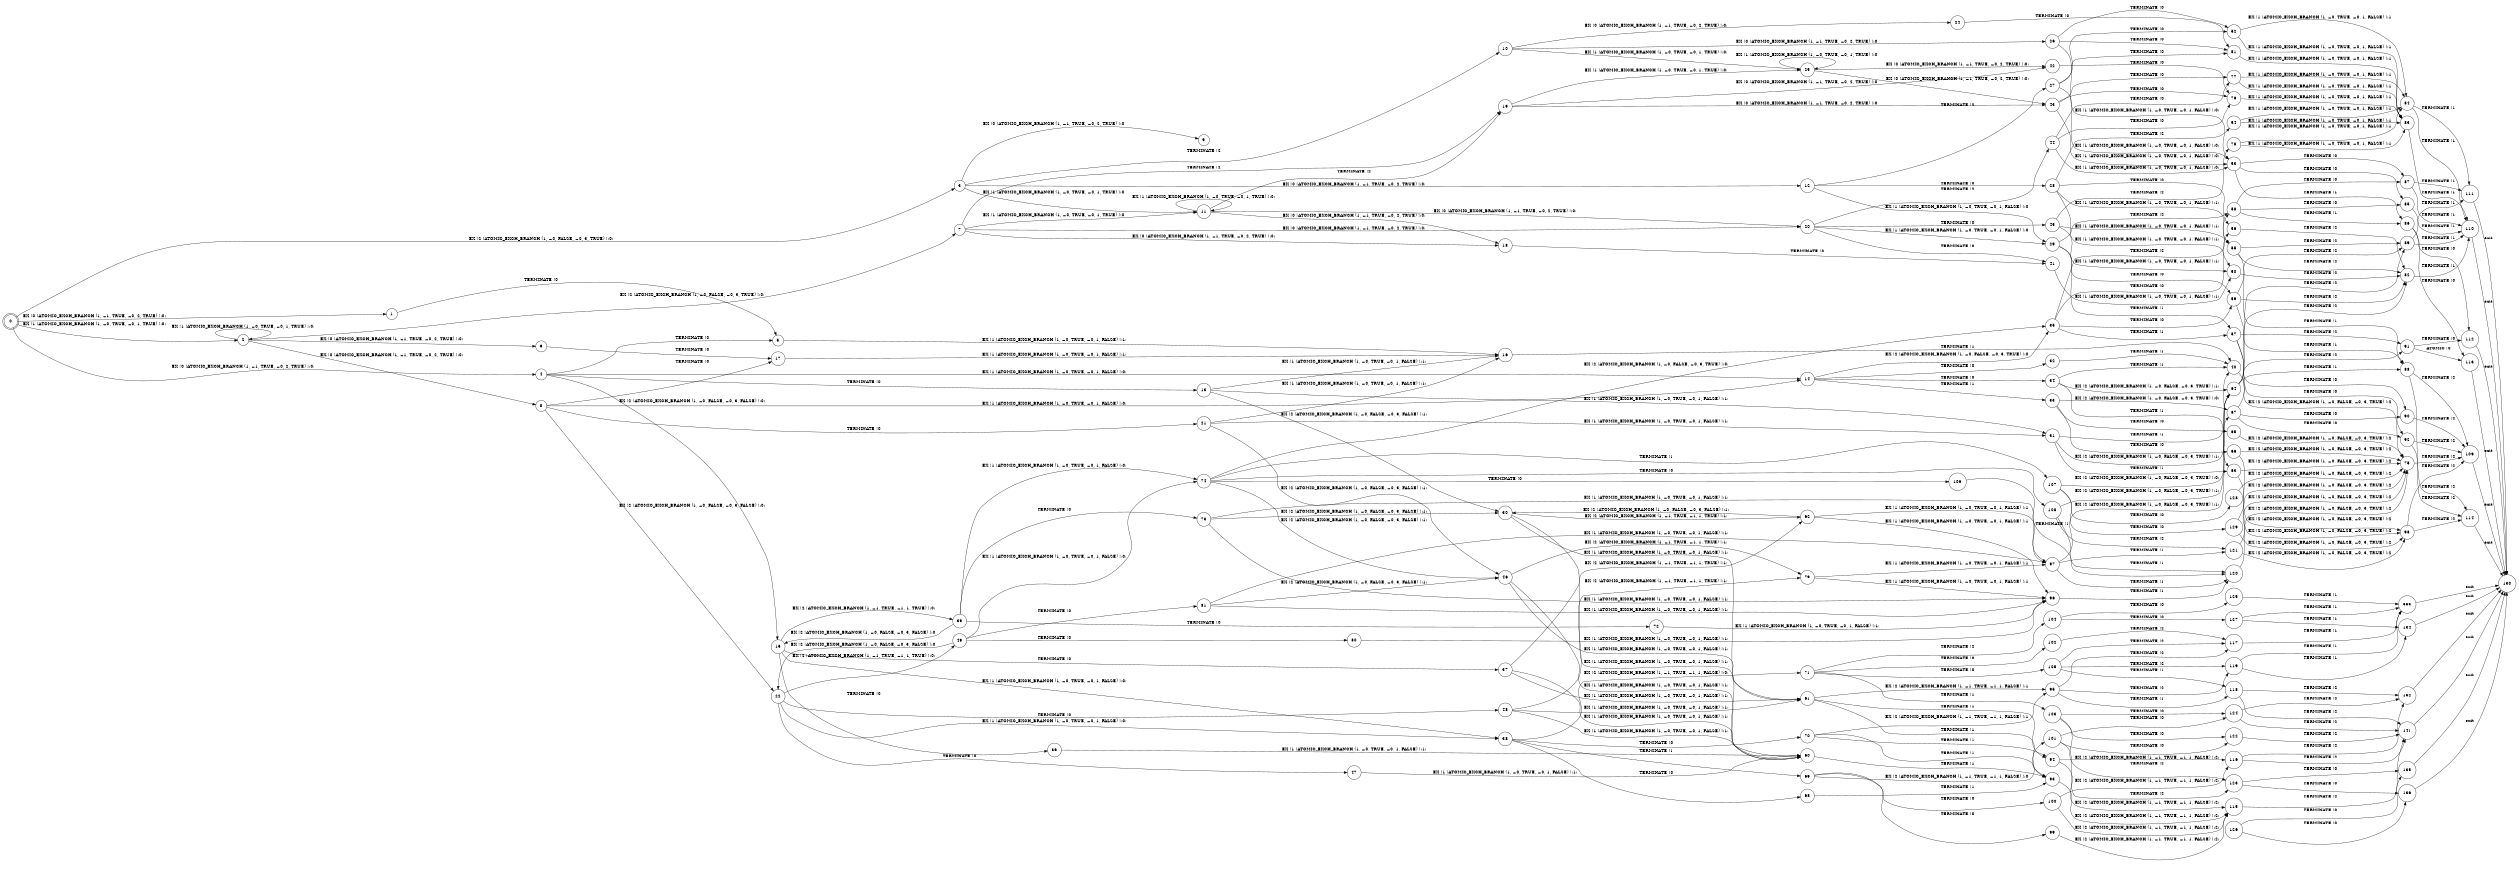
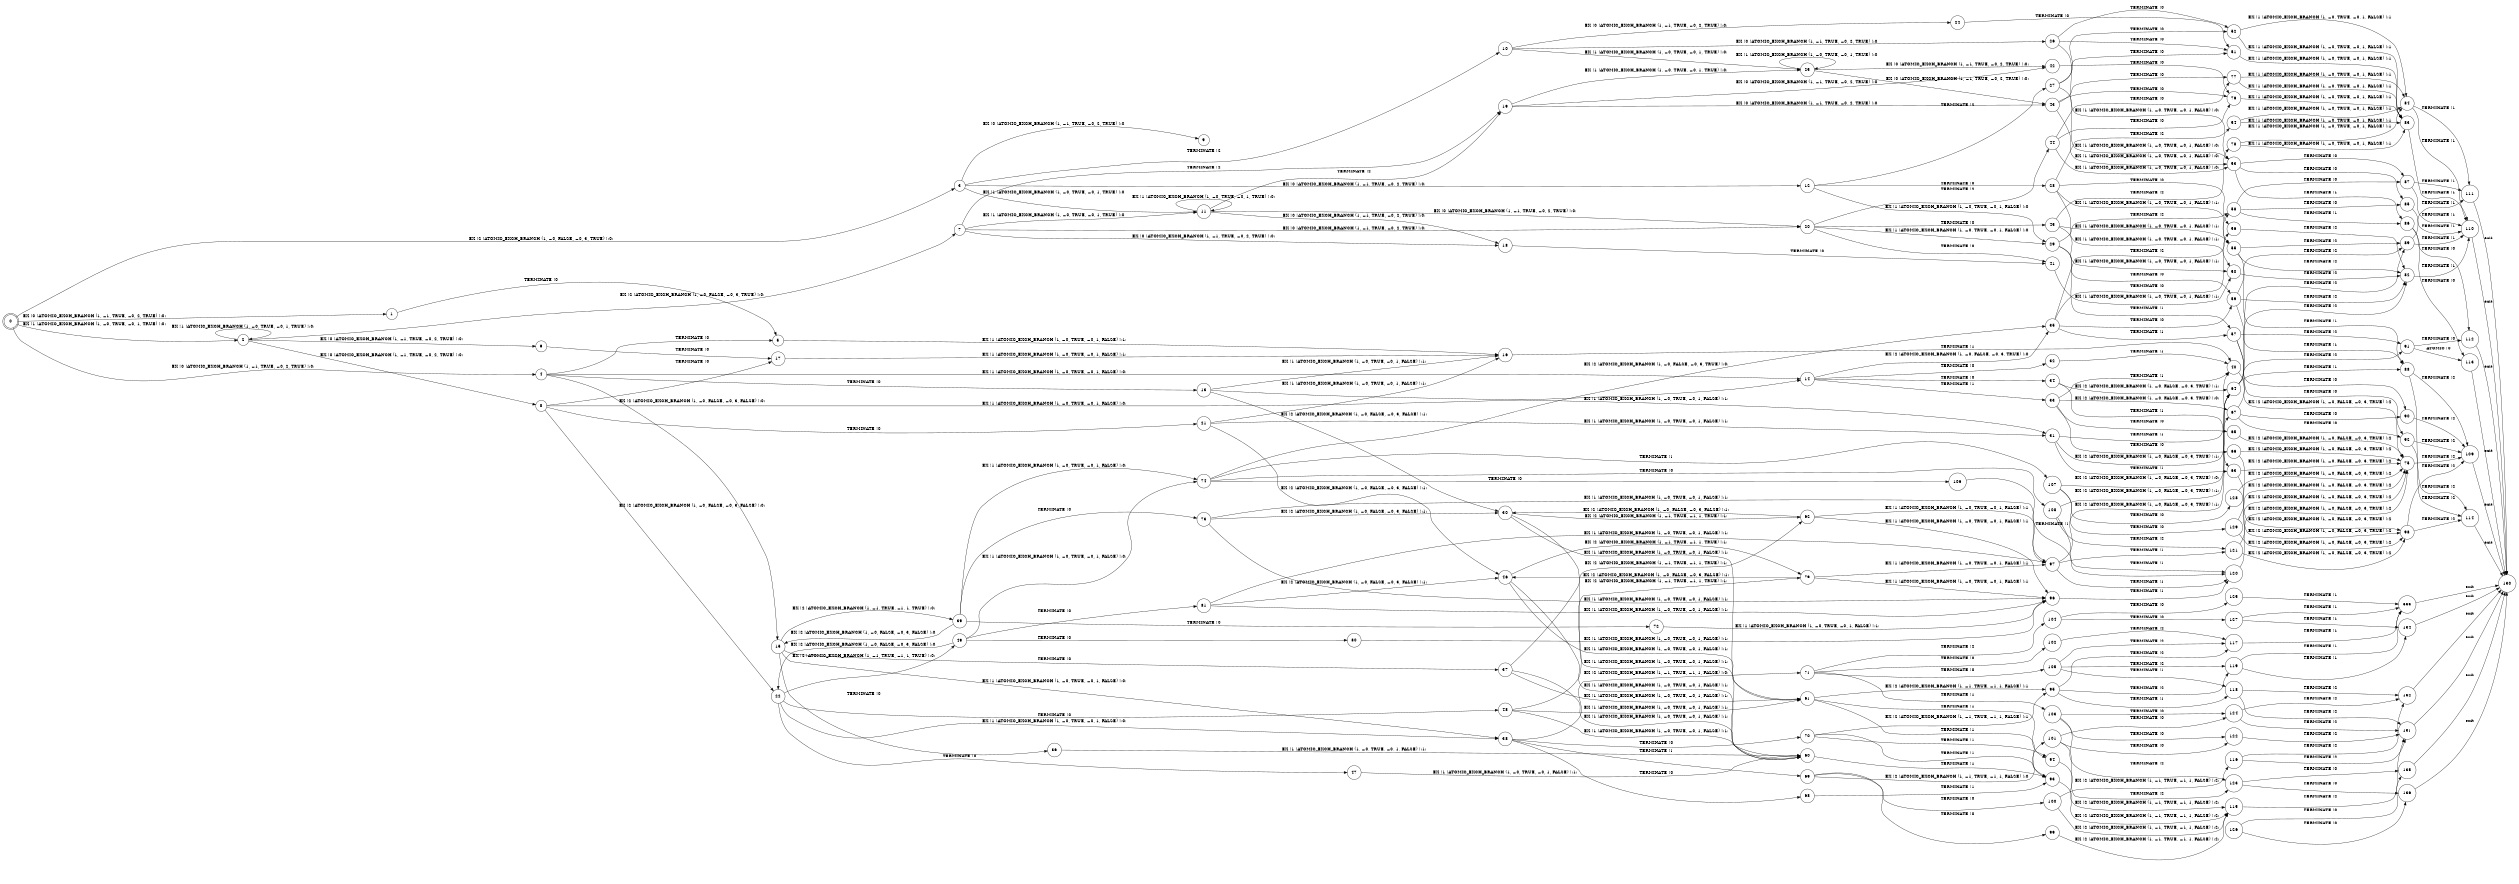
edge "34" -> "40": now "33" -> "40"
edge "74" -> "46": now "79" -> "46"
node "141": label "141" -> "131"
edge "94" -> "116": removed, label "EX !2 !ATOMIC_EXCH_BRANCH (1, +1, TRUE, +1, 1, FALSE) !:2:"
